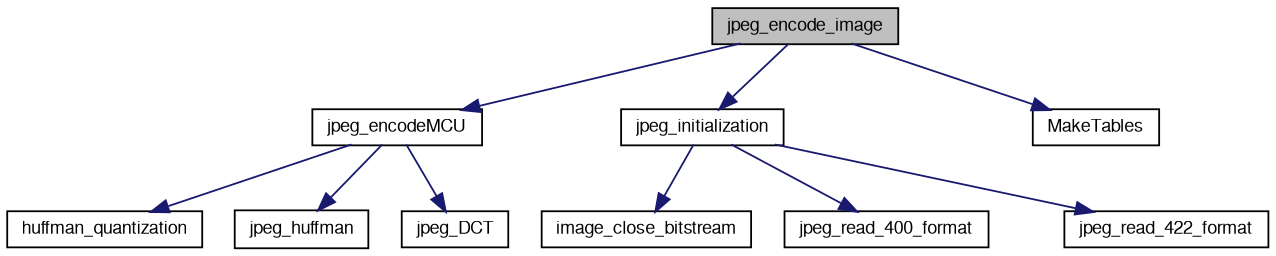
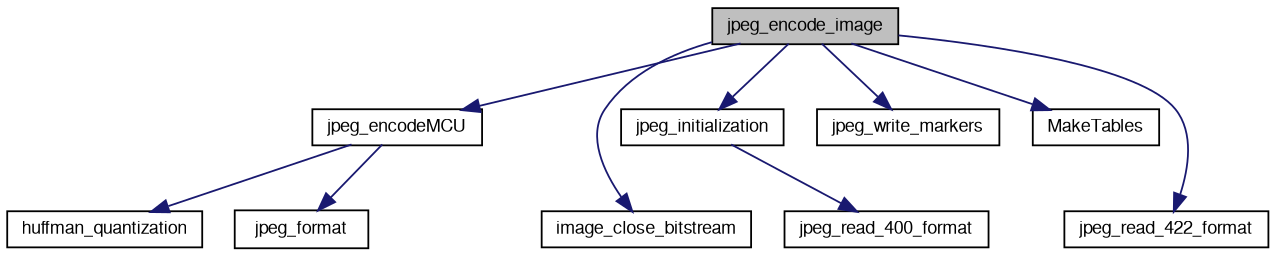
node "jpeg_write_markers": added
edge "jpeg_initialization" -> "image_close_bitstream": now "jpeg_encode_image" -> "image_close_bitstream"
edge "jpeg_initialization" -> "jpeg_read_422_format": now "jpeg_encode_image" -> "jpeg_read_422_format"
node "jpeg_huffman": label "jpeg_huffman" -> "jpeg_format"
node "jpeg_DCT": removed
